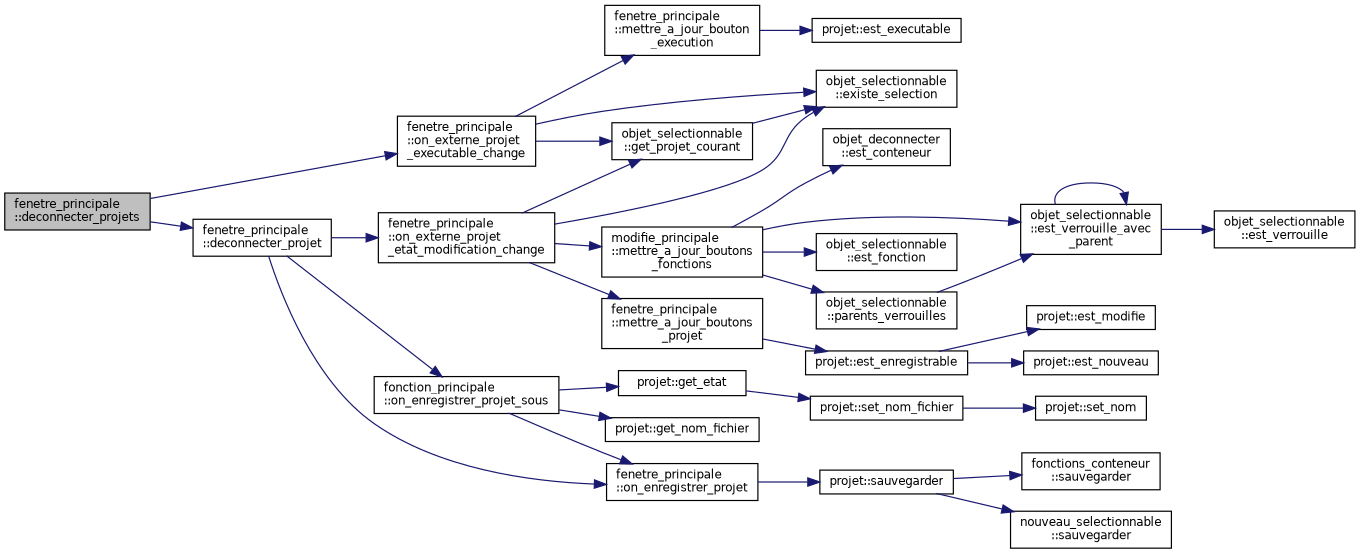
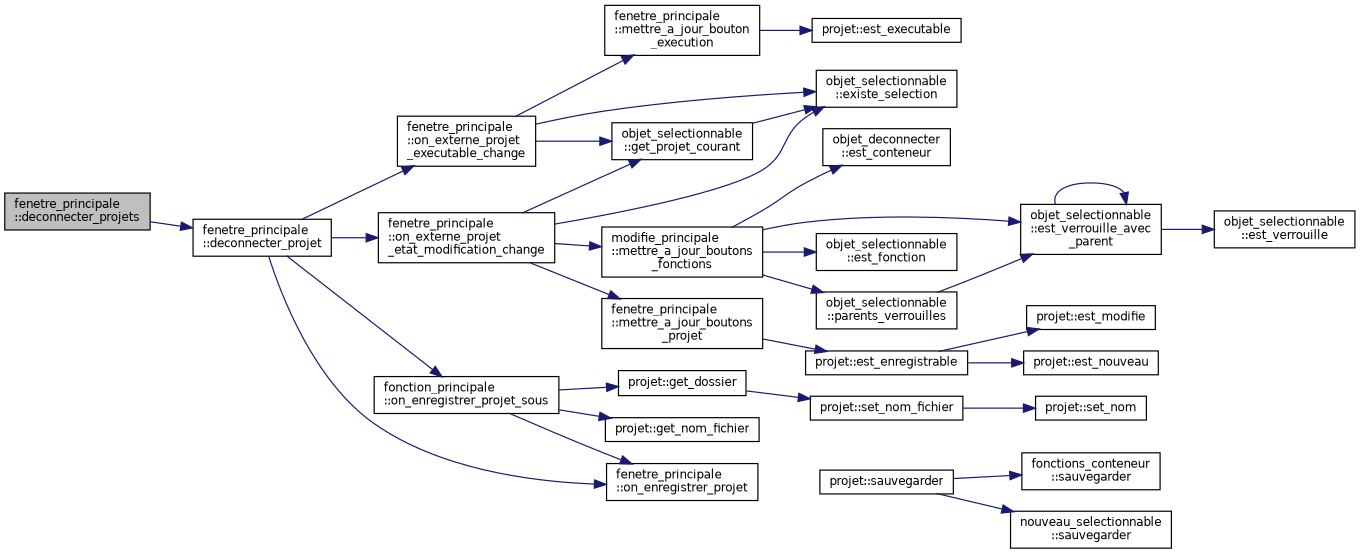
edge "fenetre_principale ::deconnecter_projets" -> "fenetre_principale ::on_externe_projet _executable_change": now "fenetre_principale ::deconnecter_projet" -> "fenetre_principale ::on_externe_projet _executable_change"
node "projet::get_etat": label "projet::get_etat" -> "projet::get_dossier"
edge "fenetre_principale ::on_enregistrer_projet" -> "projet::sauvegarder": removed
